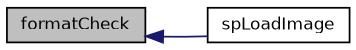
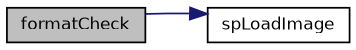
edge "spLoadImage" -> "formatCheck": reversed
